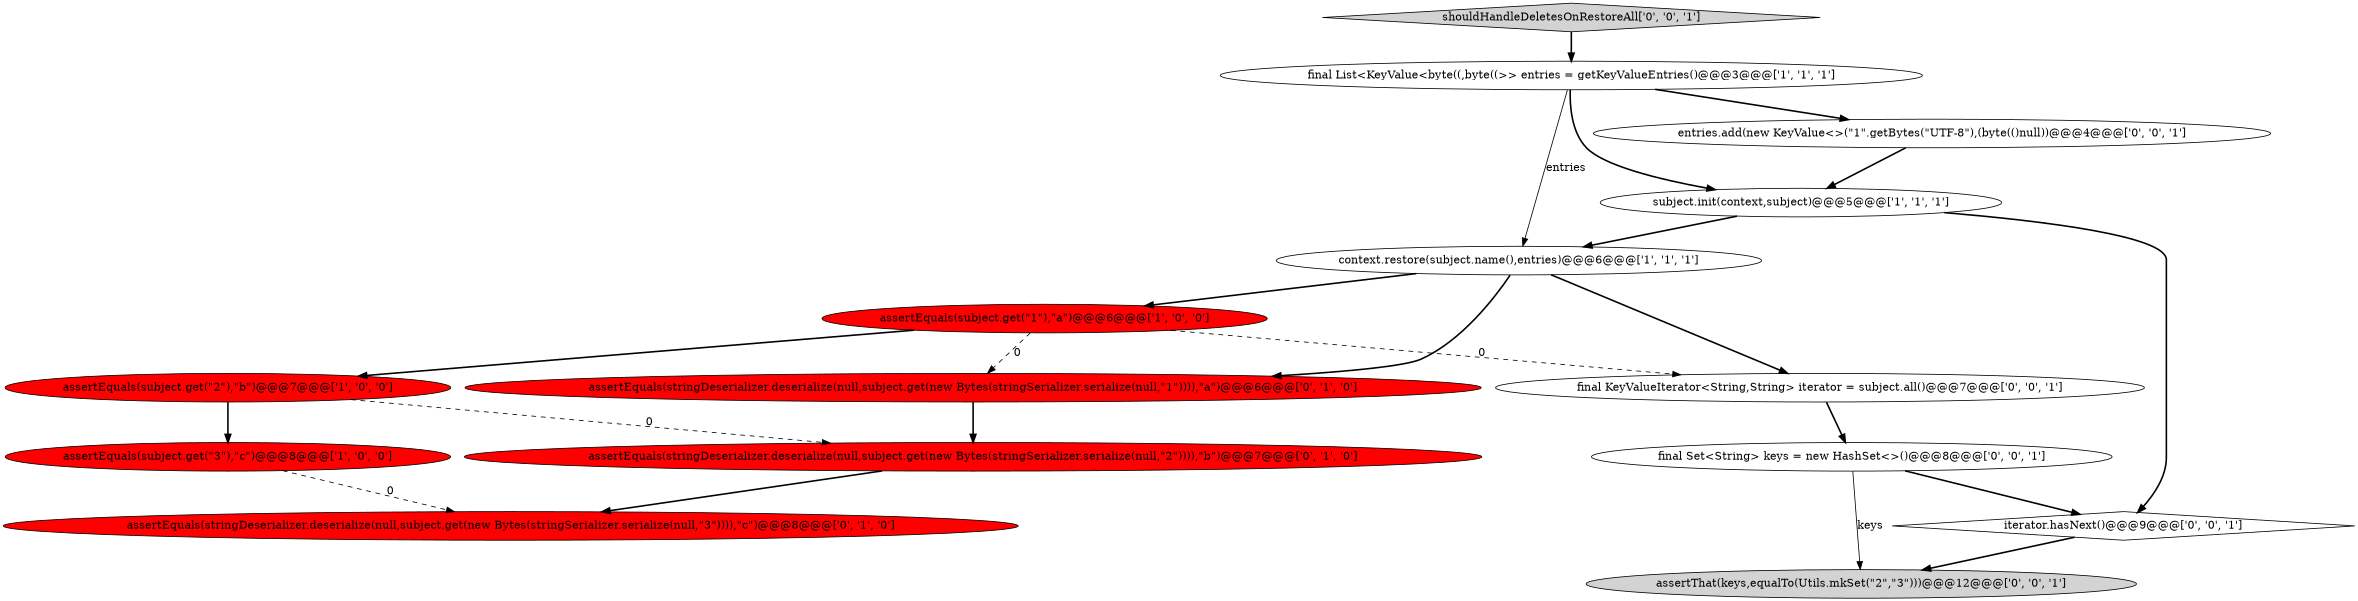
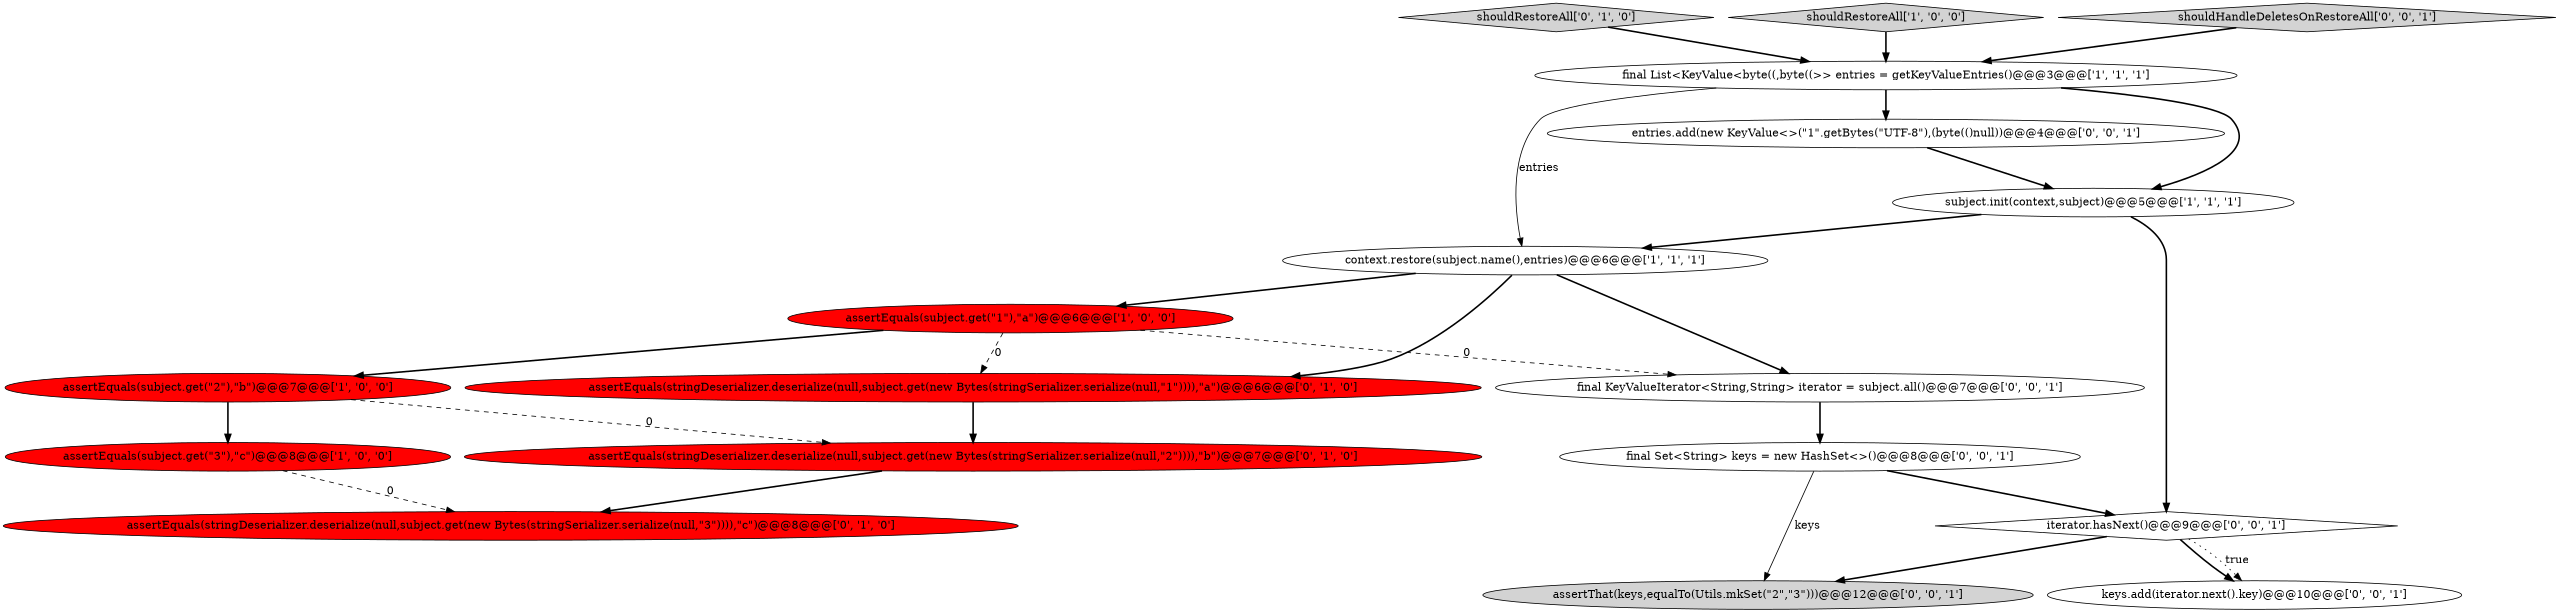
node "shouldRestoreAll['0', '1', '0']": added
node "shouldRestoreAll['1', '0', '0']": added
node "keys.add(iterator.next().key)@@@10@@@['0', '0', '1']": added
